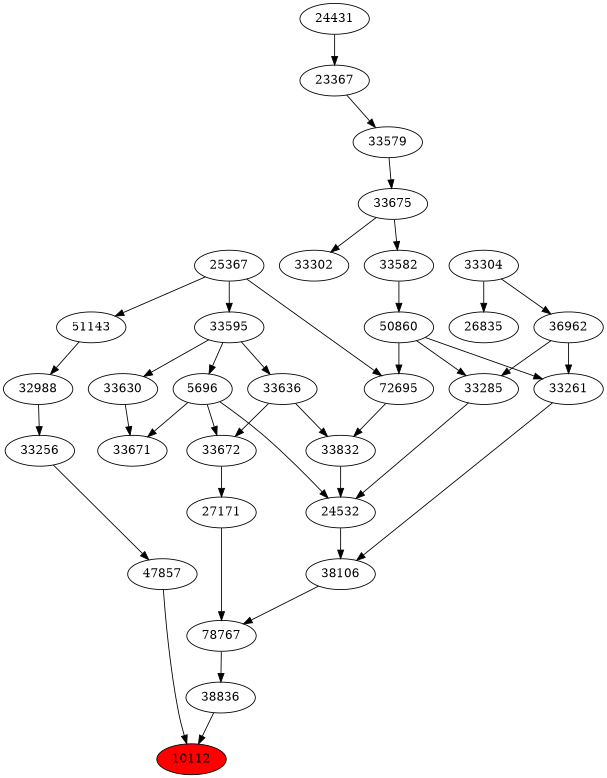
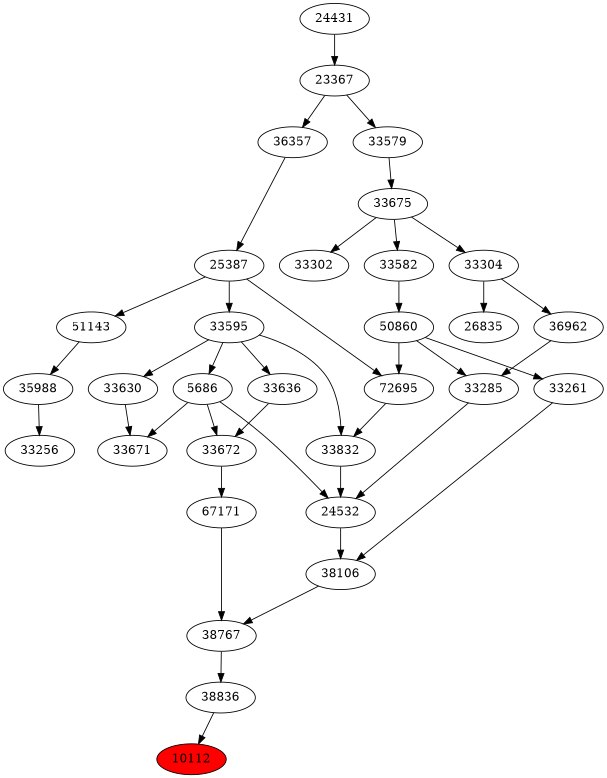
node "36357": added
edge "33675" -> "33304": added
node "25367": label "25367" -> "25387"
edge "36962" -> "33261": removed
node "32988": label "32988" -> "35988"
node "5696": label "5696" -> "5686"
edge "33636" -> "33832": now "33595" -> "33832"
node "27171": label "27171" -> "67171"
node "47857": removed
node "78767": label "78767" -> "38767"
